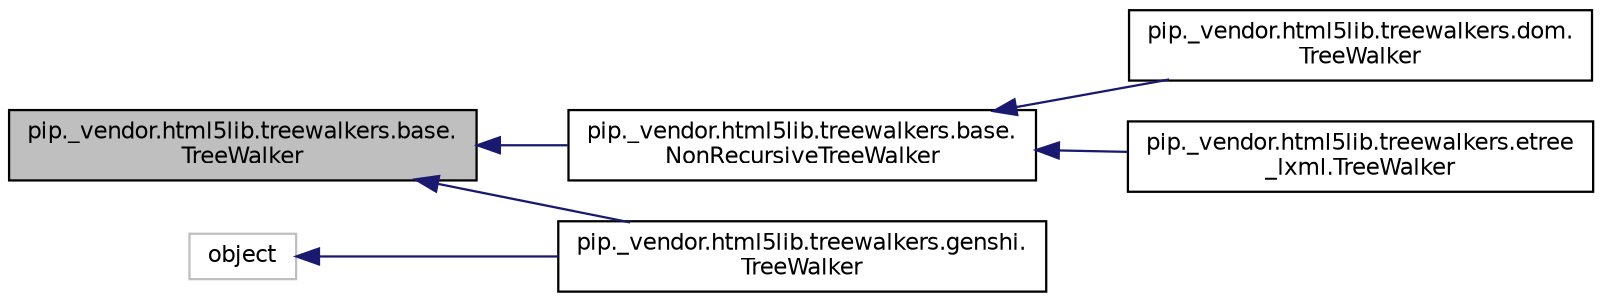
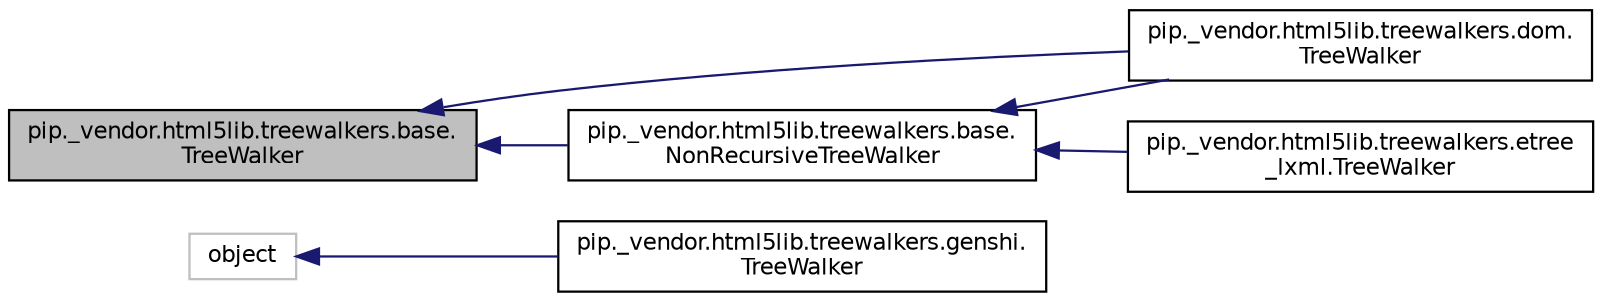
edge "pip._vendor.html5lib.treewalkers.genshi. TreeWalker" -> "pip._vendor.html5lib.treewalkers.base. TreeWalker": now "pip._vendor.html5lib.treewalkers.dom. TreeWalker" -> "pip._vendor.html5lib.treewalkers.base. TreeWalker"
